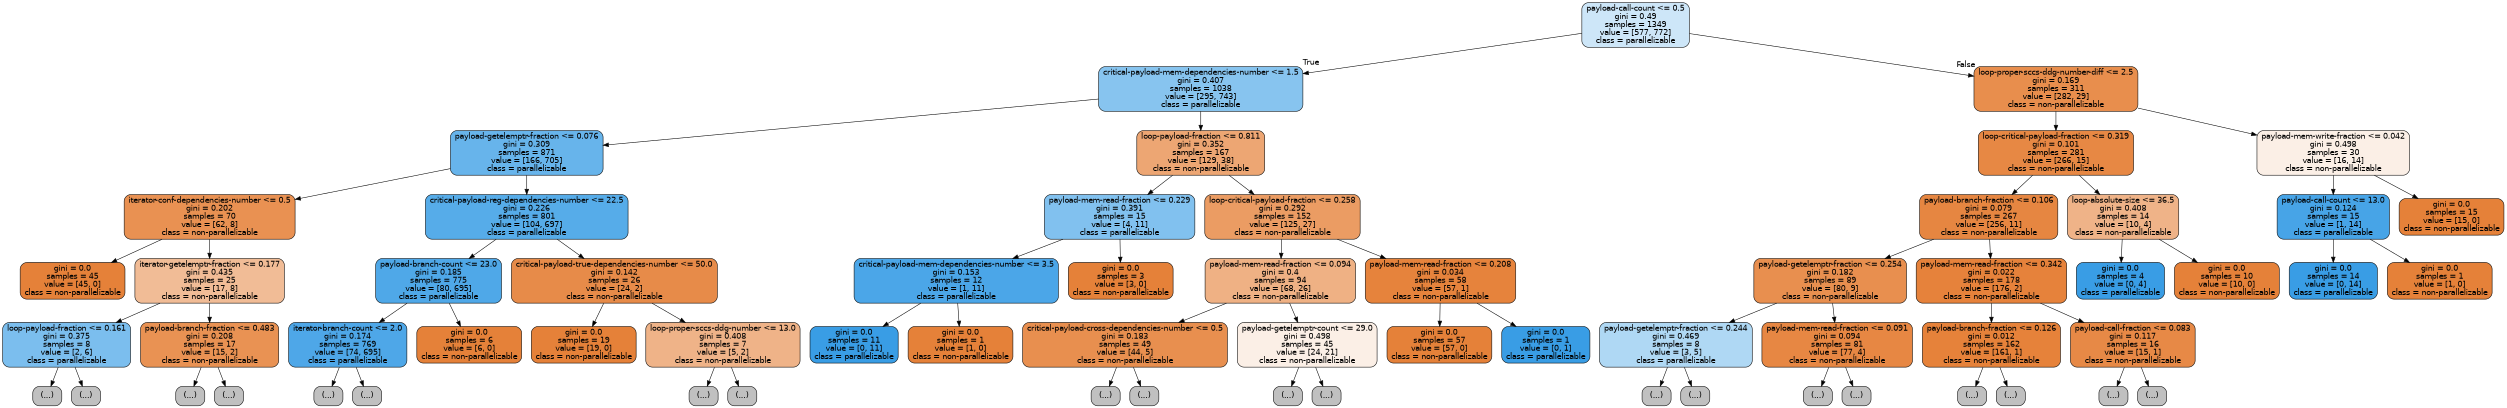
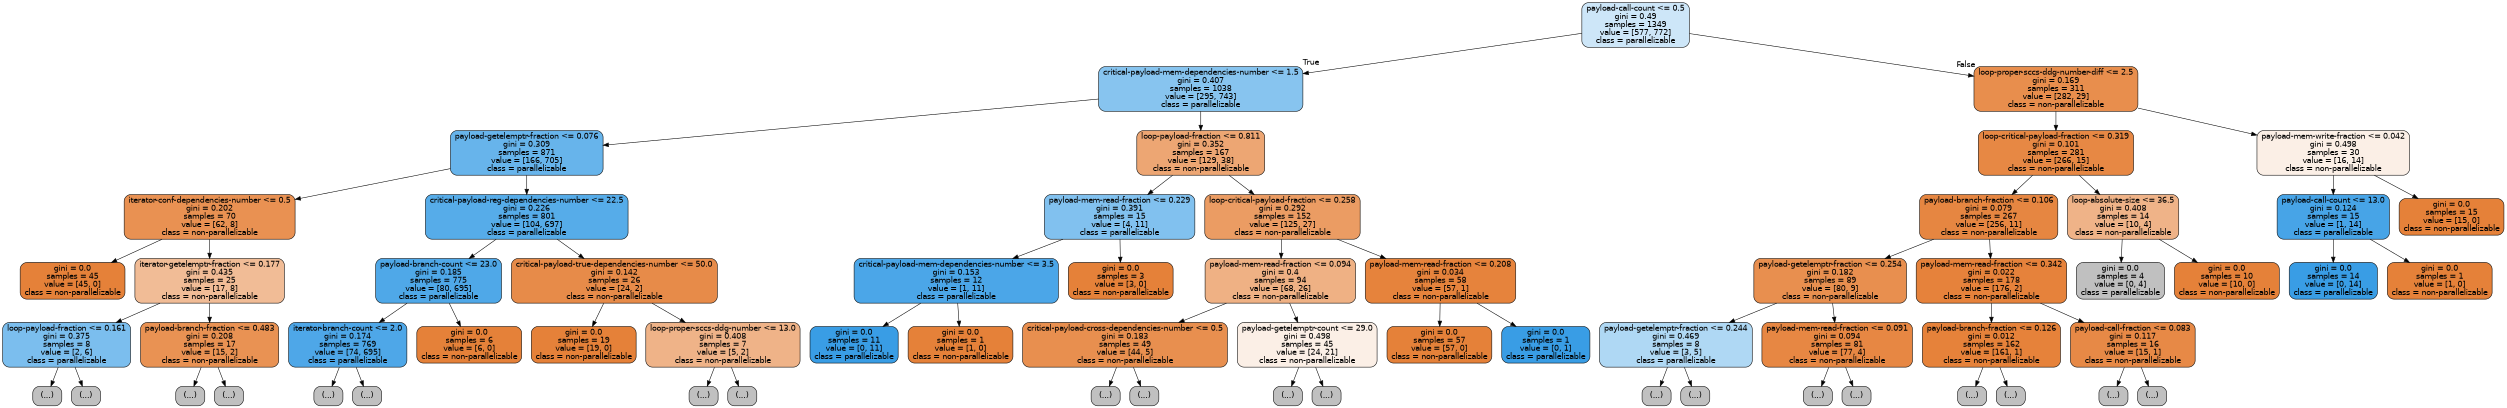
node "gini = 0.0 samples = 4 value = [0, 4] class = parallelizable": fillcolor #399de5ff -> #c0c0c0
